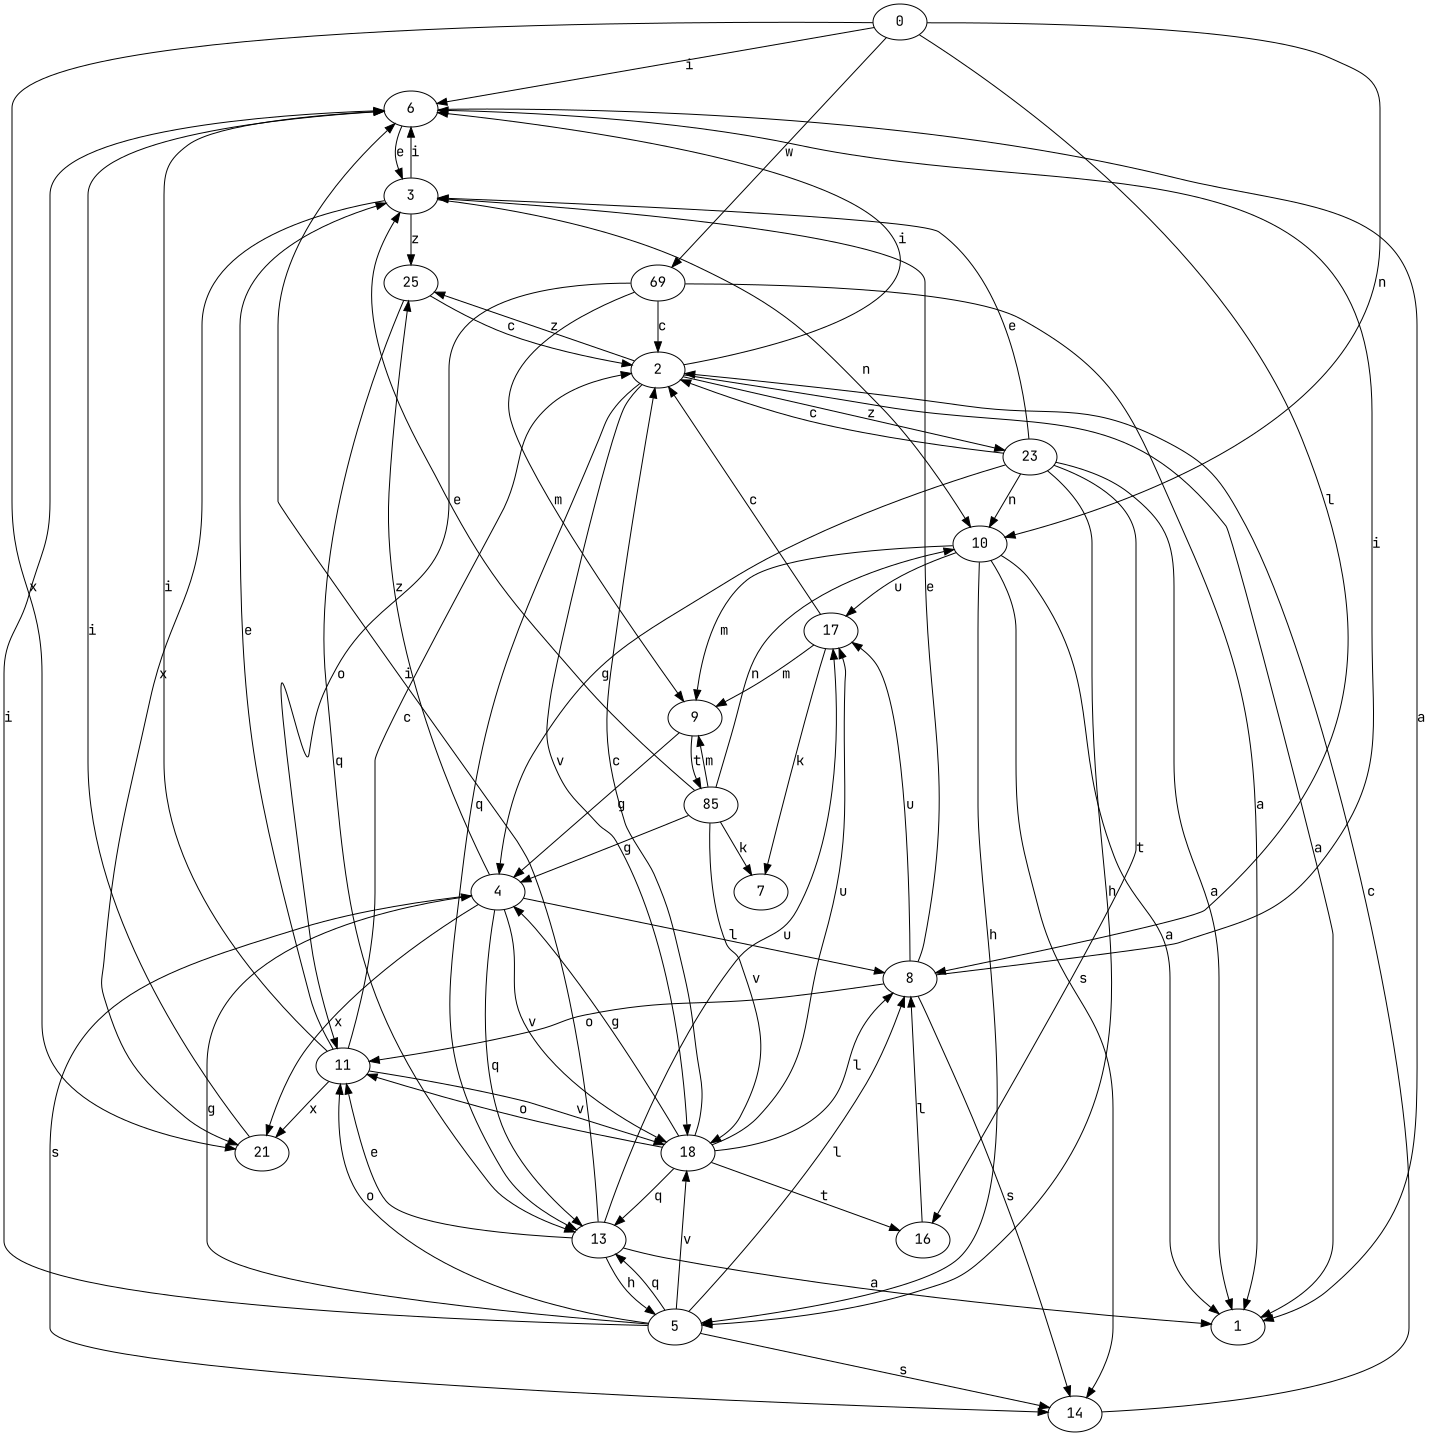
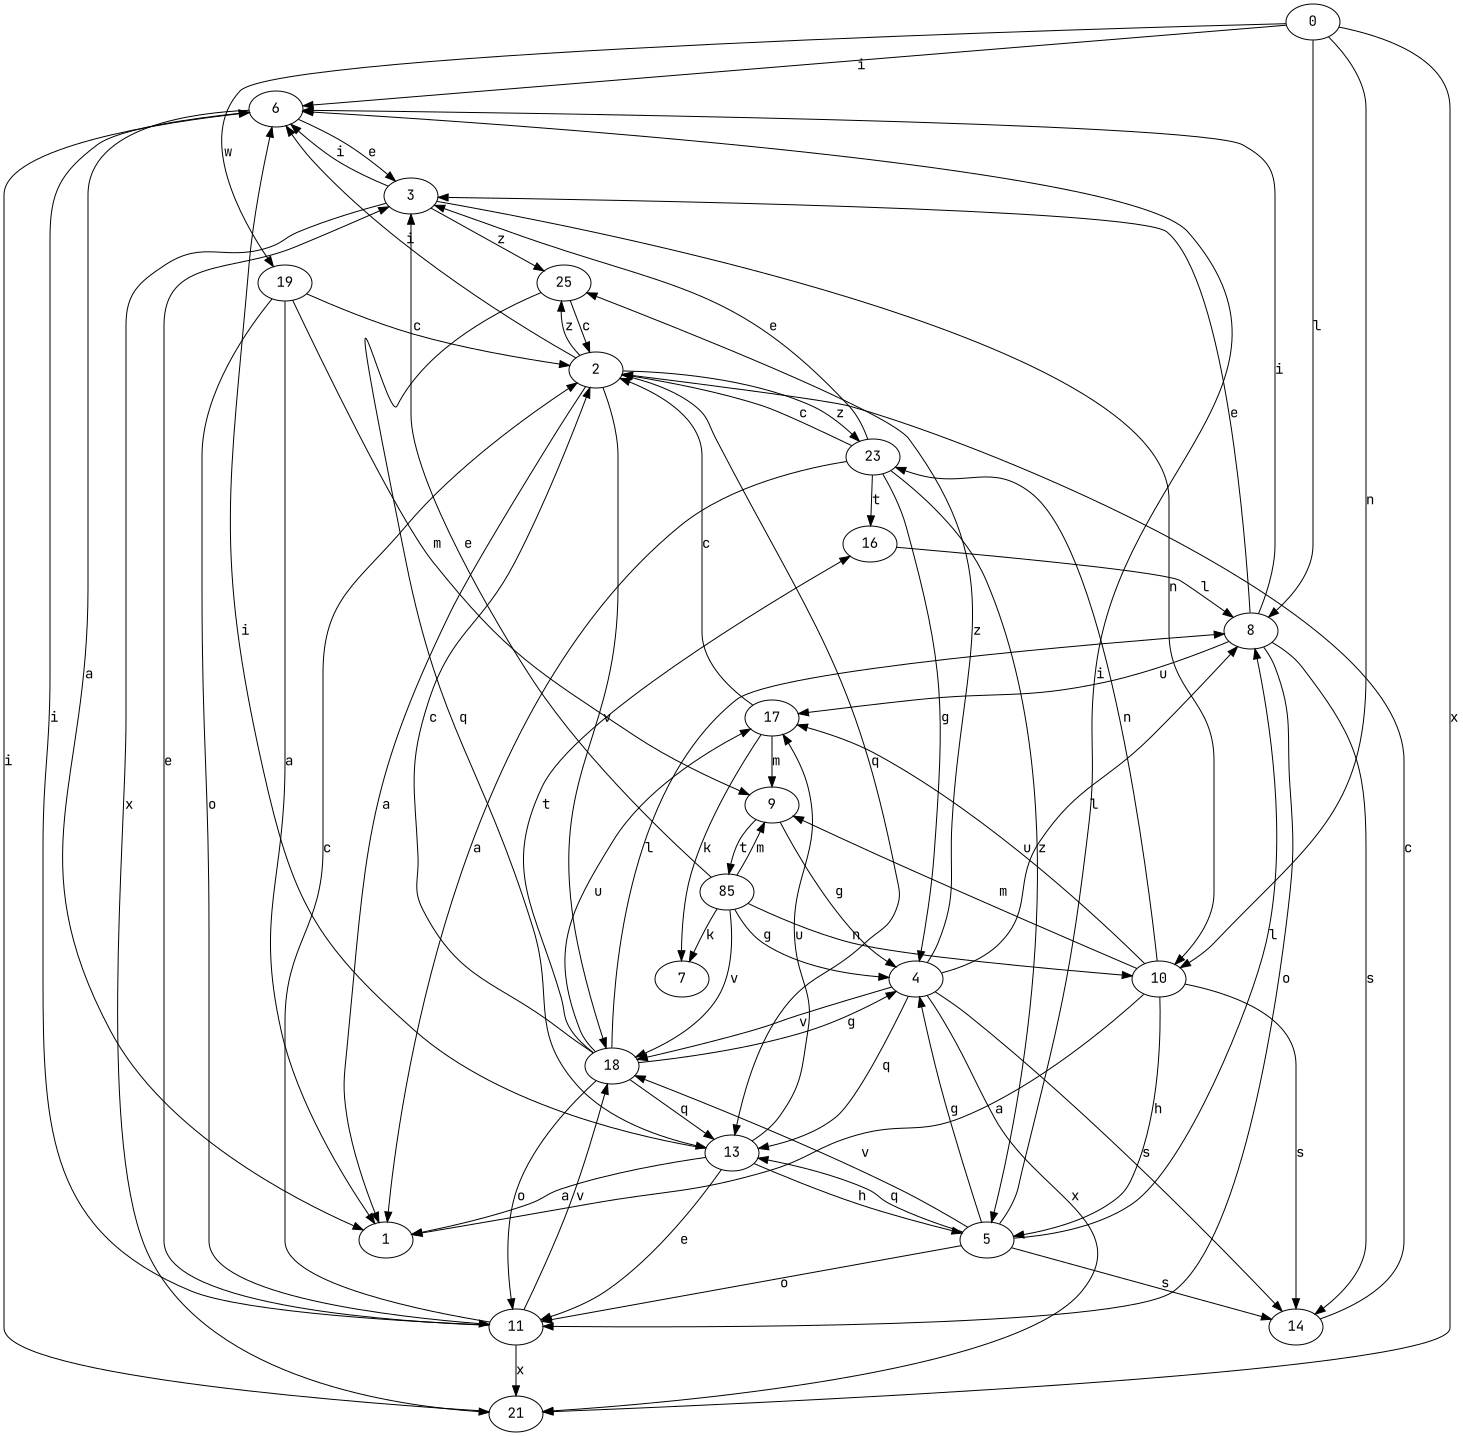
node "69": label "69" -> "19"
edge "23" -> "10": reversed
edge "23" -> "5": label "h" -> "z"
